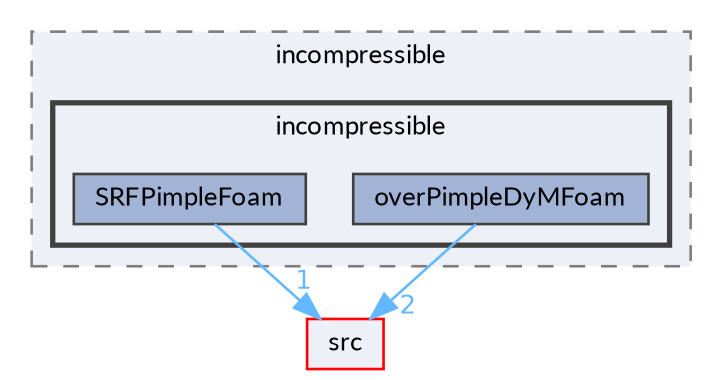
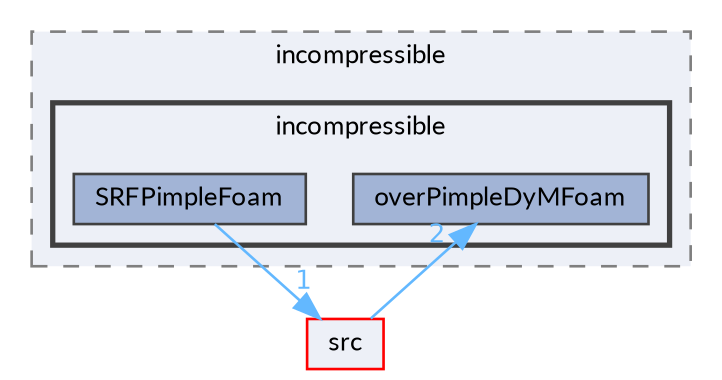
edge "overPimpleDyMFoam" -> "src": reversed
